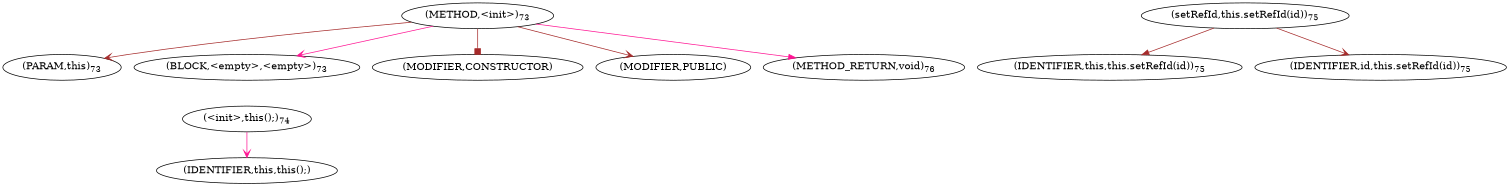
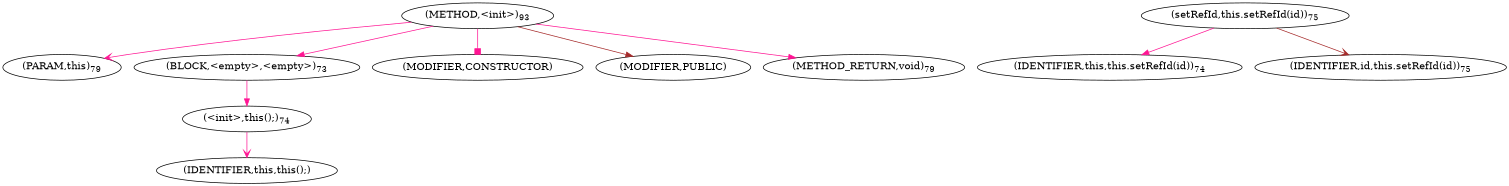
node "(METHOD,<init>)": text "73" -> "93"
edge "(METHOD,<init>)" -> "(PARAM,this)": color brown -> deeppink
edge "(METHOD,<init>)" -> "(MODIFIER,CONSTRUCTOR)": color brown -> deeppink
edge "(METHOD,<init>)" -> "(BLOCK,<empty>,<empty>)": arrowhead vee -> normal
edge "(setRefId,this.setRefId(id))" -> "(IDENTIFIER,this,this.setRefId(id))": color brown -> deeppink
edge "(METHOD,<init>)" -> "(MODIFIER,PUBLIC)": arrowhead vee -> normal
node "(PARAM,this)": text "73" -> "79"
node "(METHOD_RETURN,void)": text "76" -> "79"
node "(IDENTIFIER,this,this.setRefId(id))": text "75" -> "74"
edge "(BLOCK,<empty>,<empty>)" -> "(<init>,this();)": added
